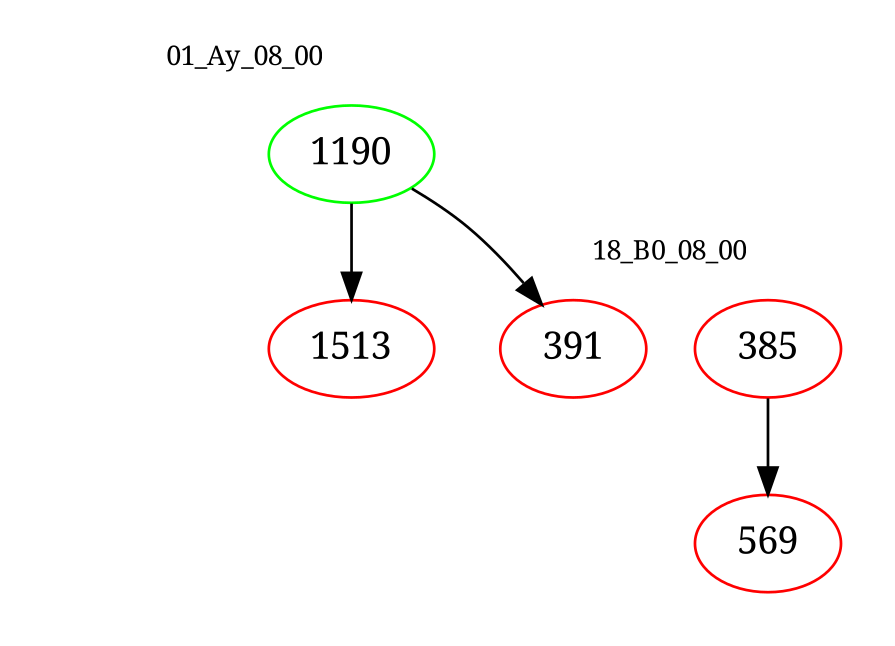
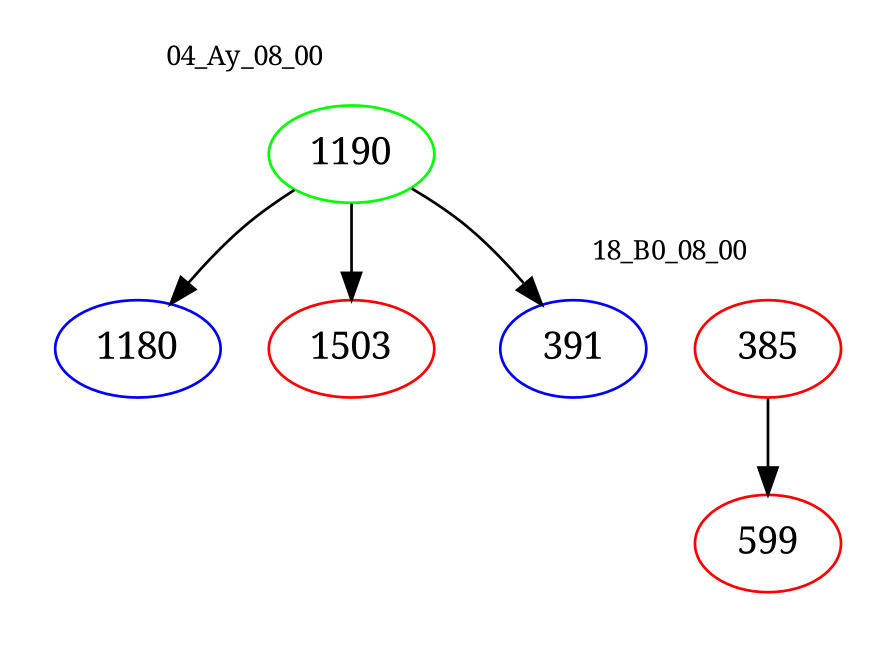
cluster "01_Ay_08_00": label "01_Ay_08_00" -> "04_Ay_08_00"
node "1180": added
node "1513": label "1513" -> "1503"
node "391": color red -> blue
node "569": label "569" -> "599"
